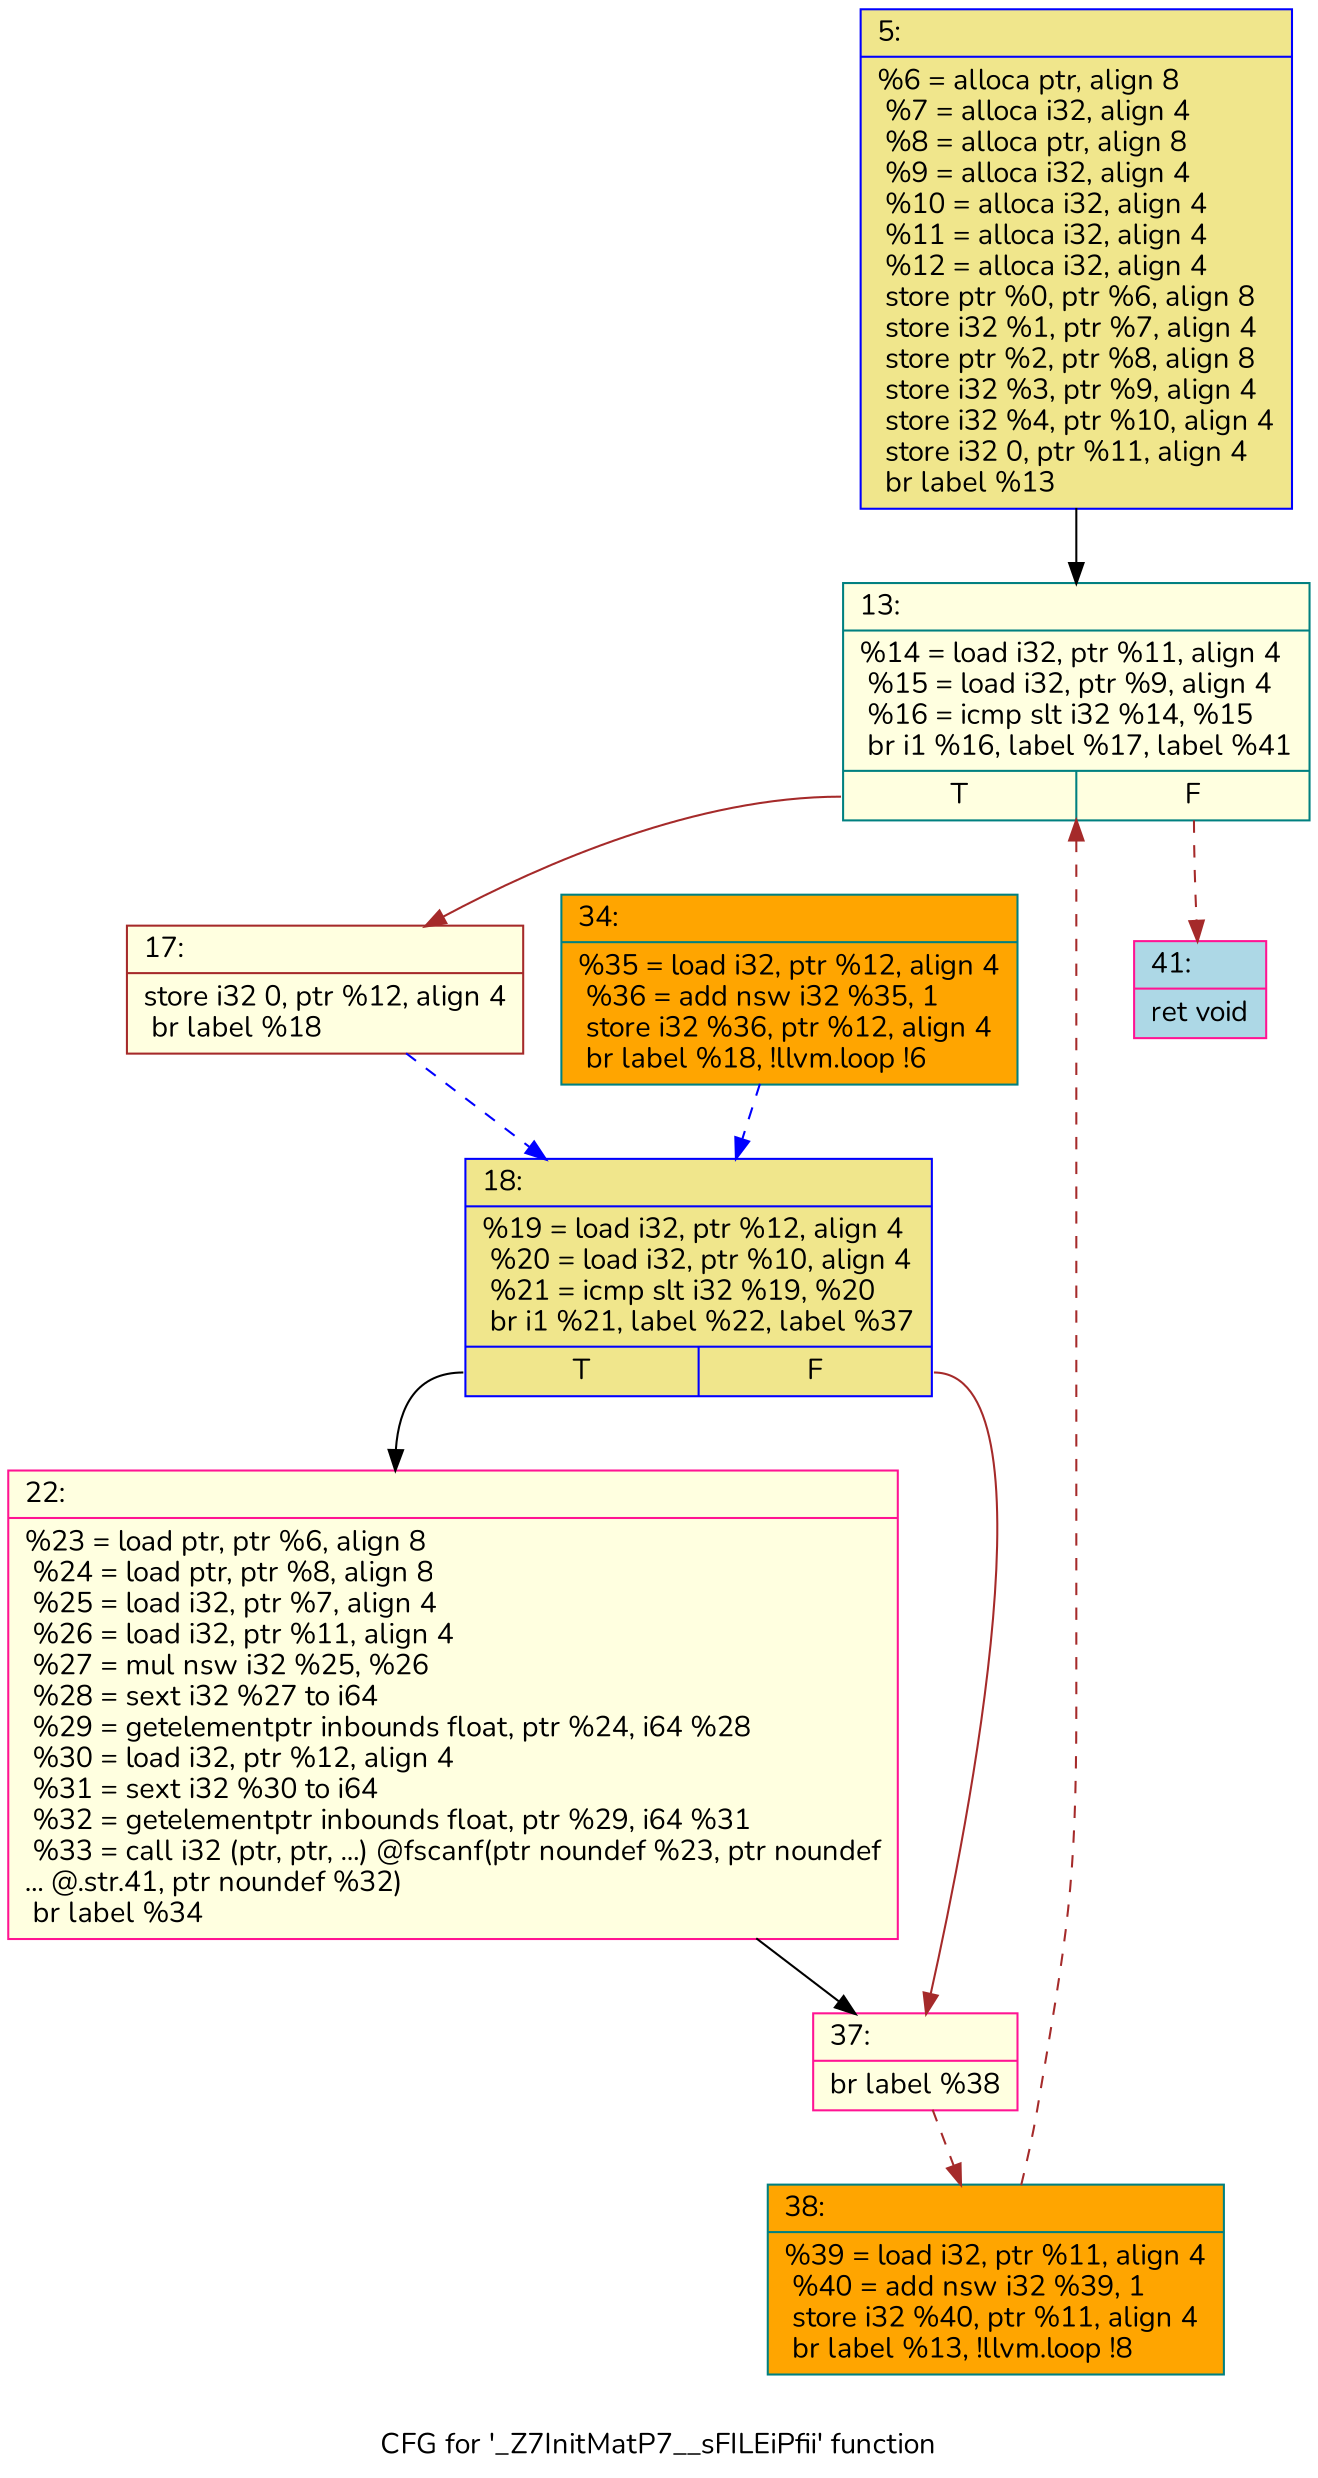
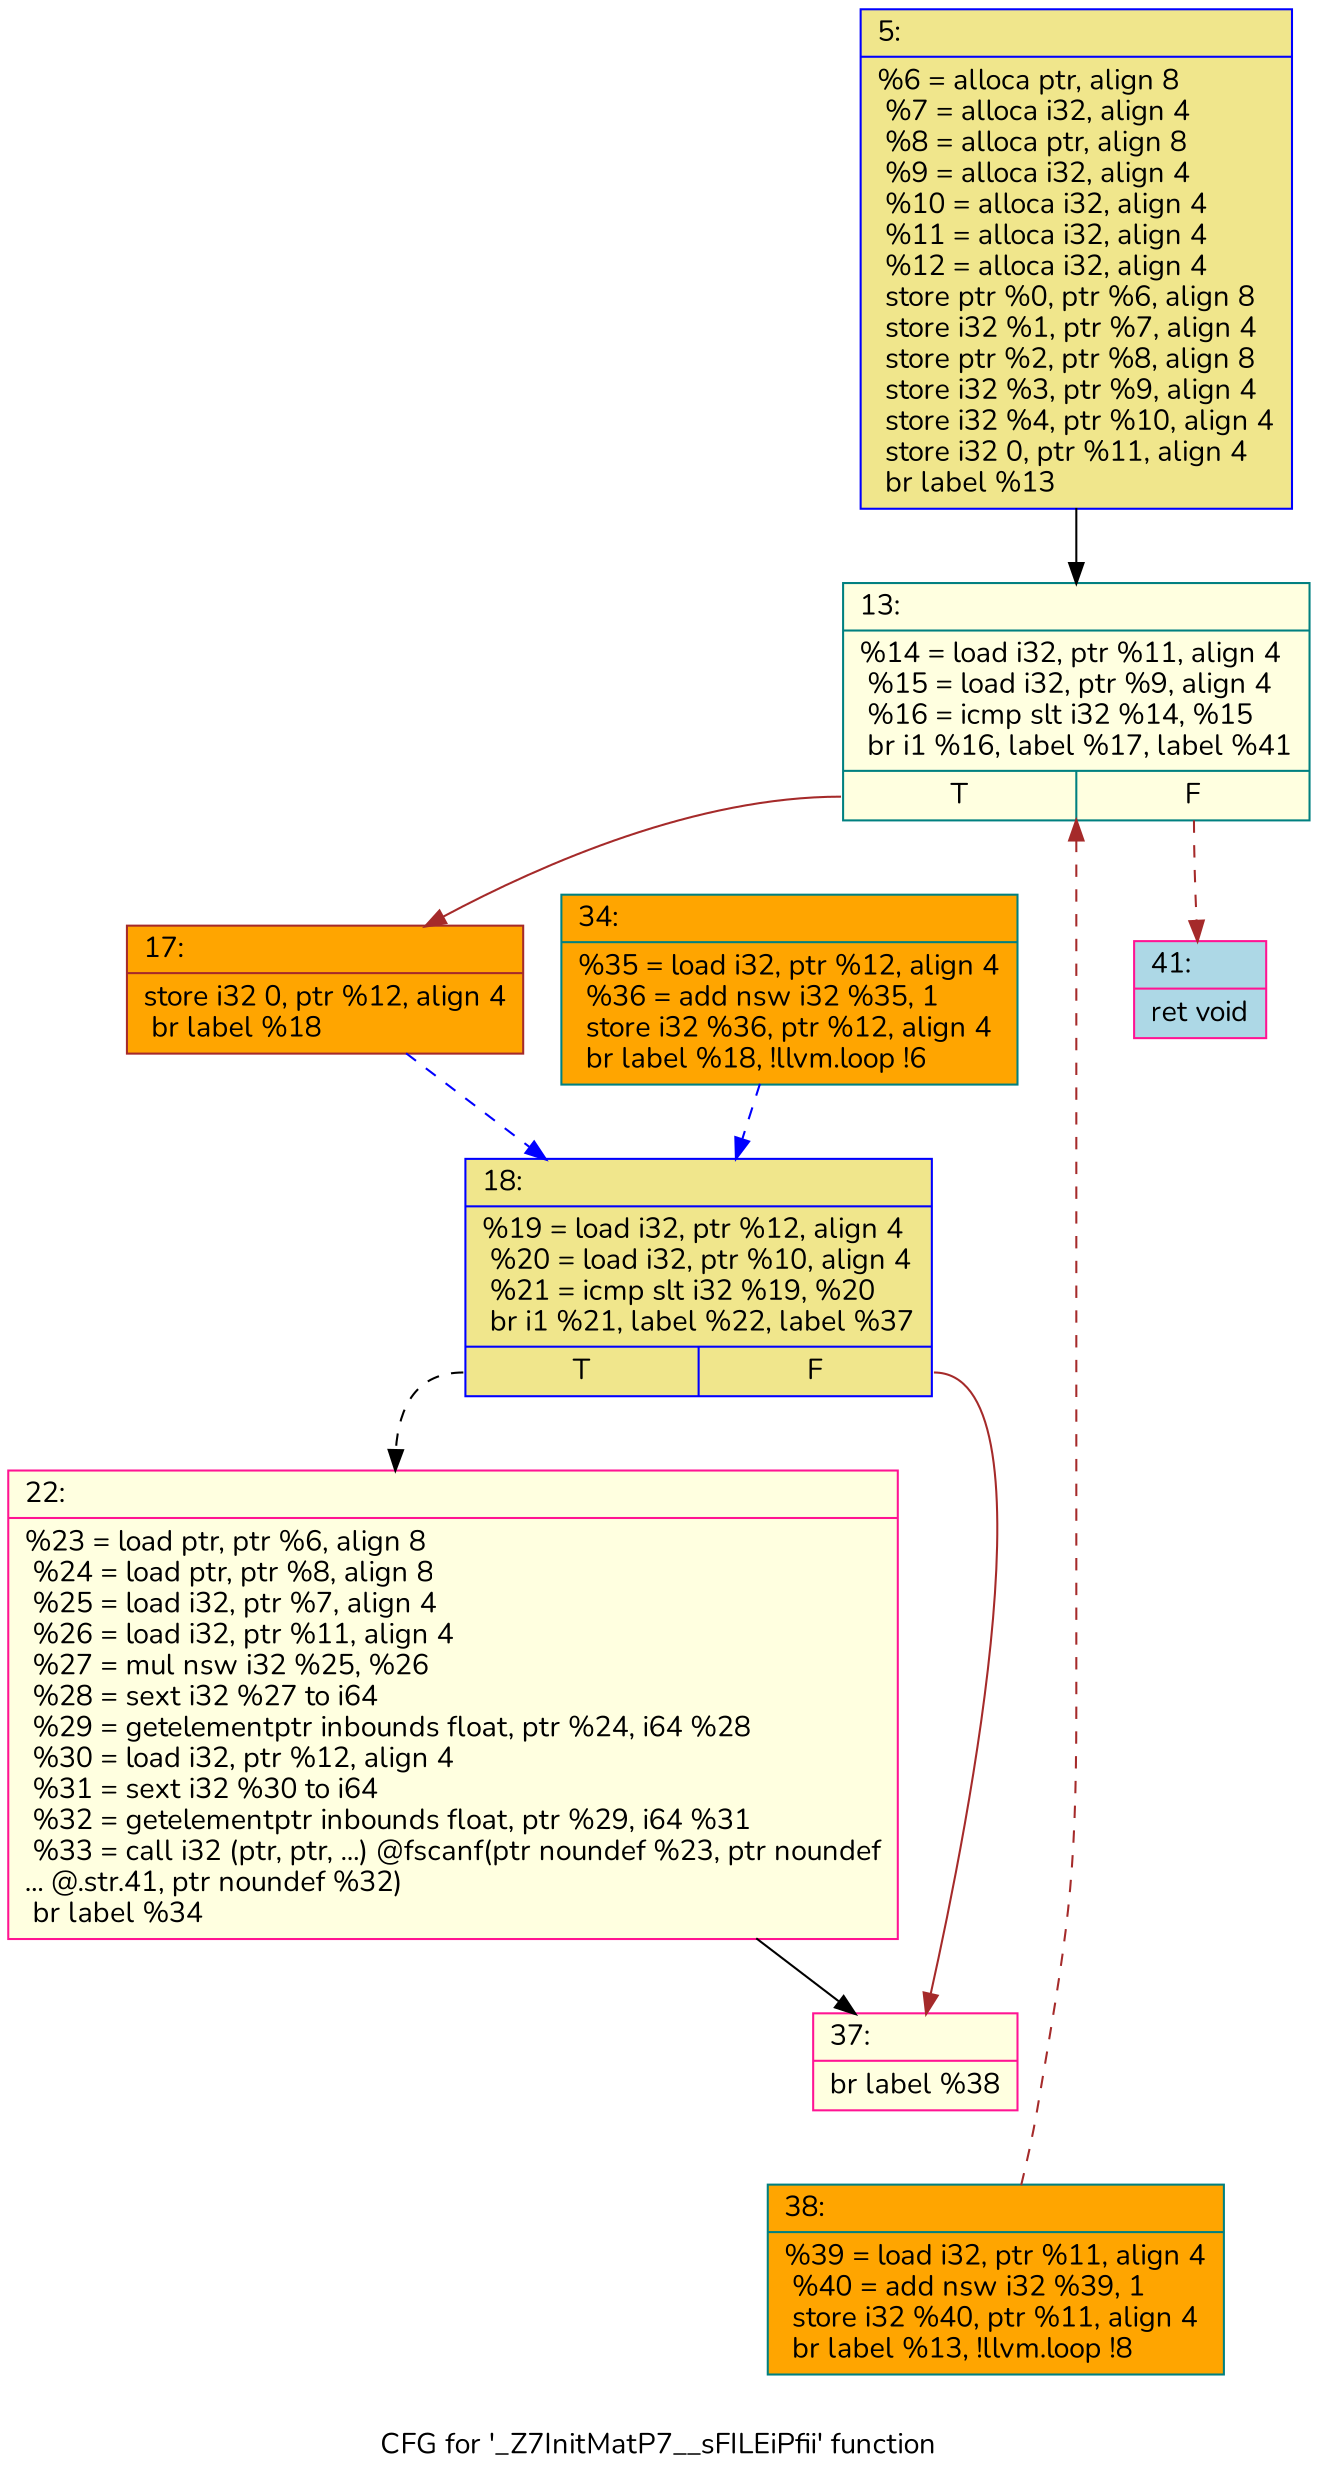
node "17:": fillcolor lightyellow -> orange
edge "18:" -> "22:": style solid -> dashed
edge "37:" -> "38:": removed
